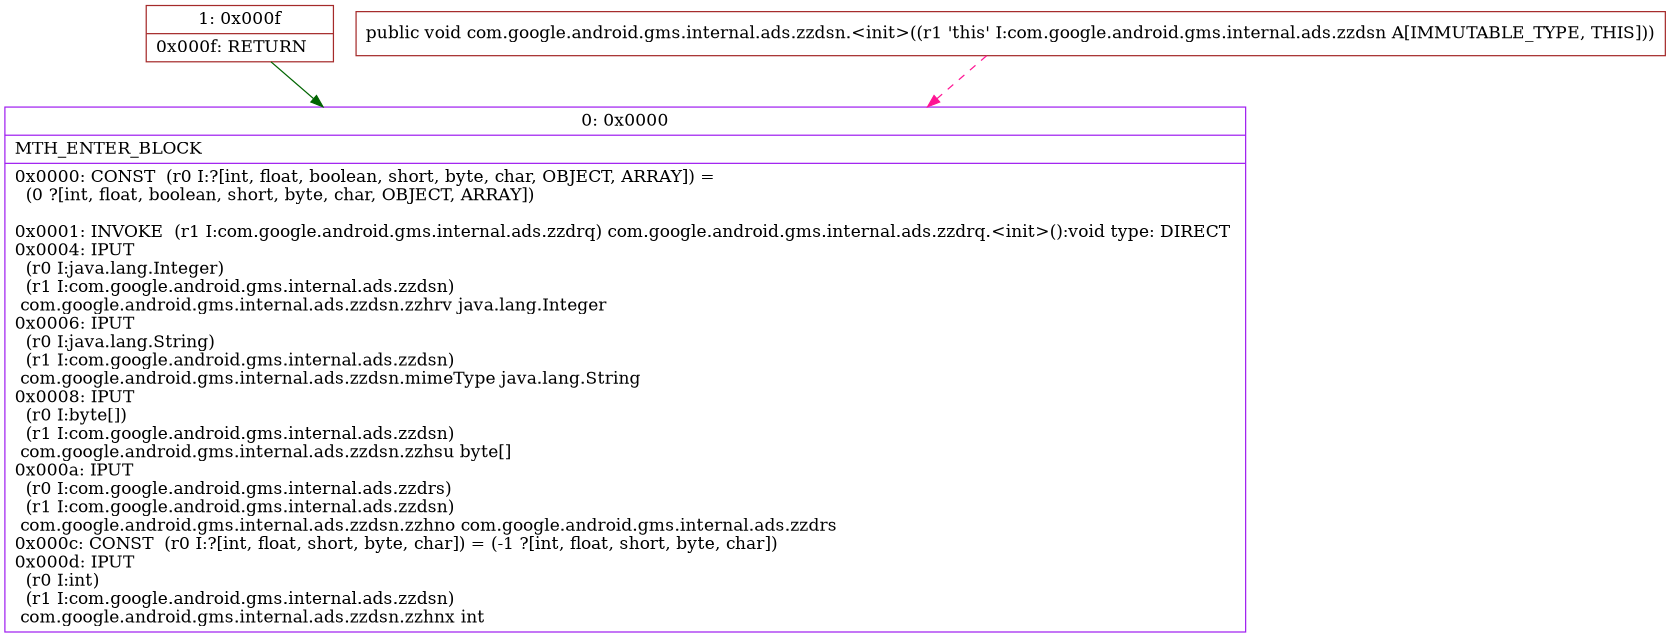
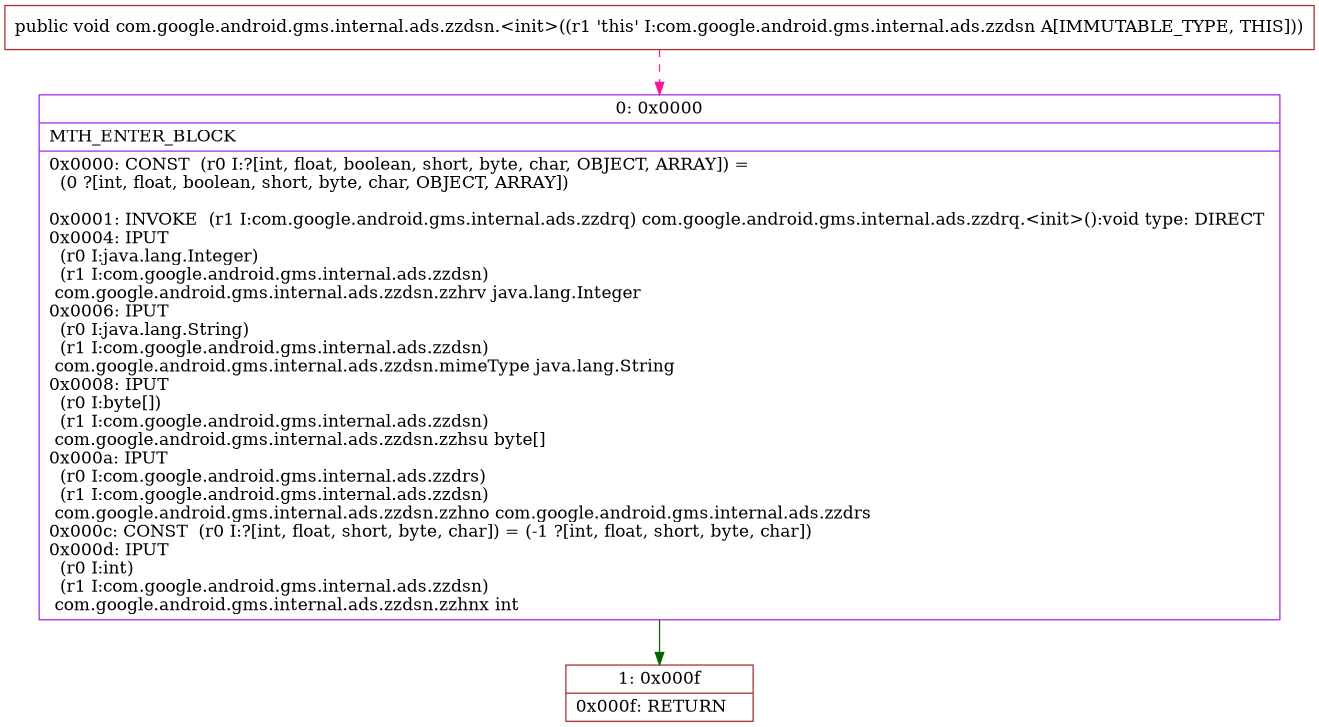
edge "1: 0x000f" -> "0: 0x0000": reversed
